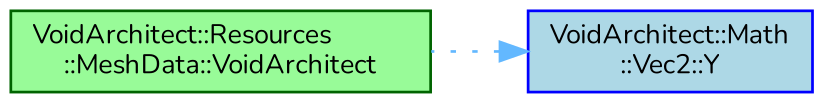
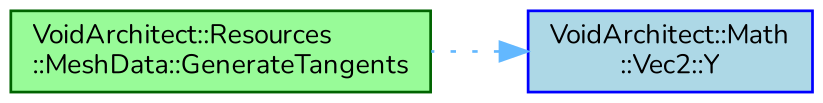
node "VoidArchitect::Resources ::MeshData::VoidArchitect": label "VoidArchitect::Resources ::MeshData::VoidArchitect" -> "VoidArchitect::Resources ::MeshData::GenerateTangents"
